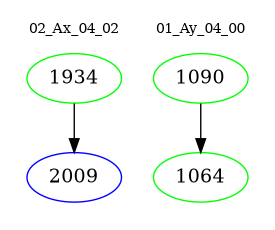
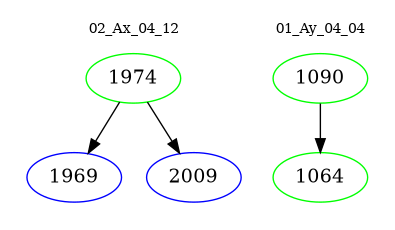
cluster "02_Ax_04_02": label "02_Ax_04_02" -> "02_Ax_04_12"
cluster "01_Ay_04_00": label "01_Ay_04_00" -> "01_Ay_04_04"
node "1934": label "1934" -> "1974"
node "1969": added
